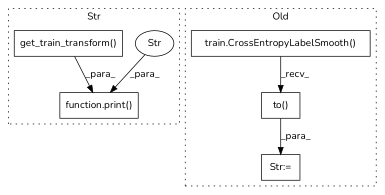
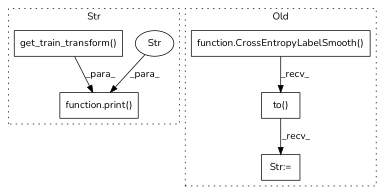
node "train.CrossEntropyLabelSmooth()": label "train.CrossEntropyLabelSmooth()" -> "function.CrossEntropyLabelSmooth()"
edge "to()" -> "Str:=": label "_para_" -> "_recv_"
